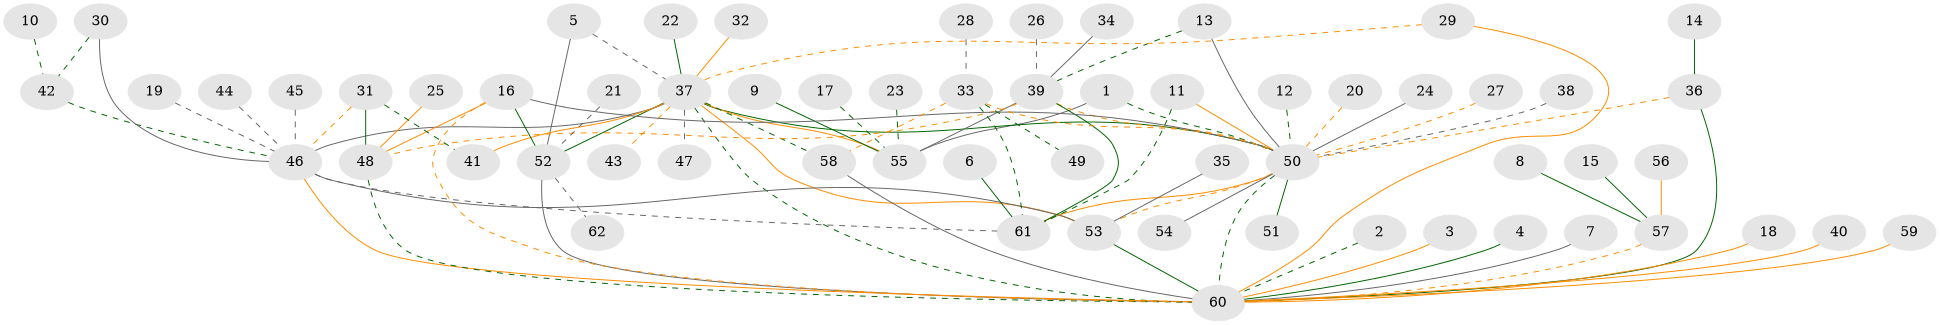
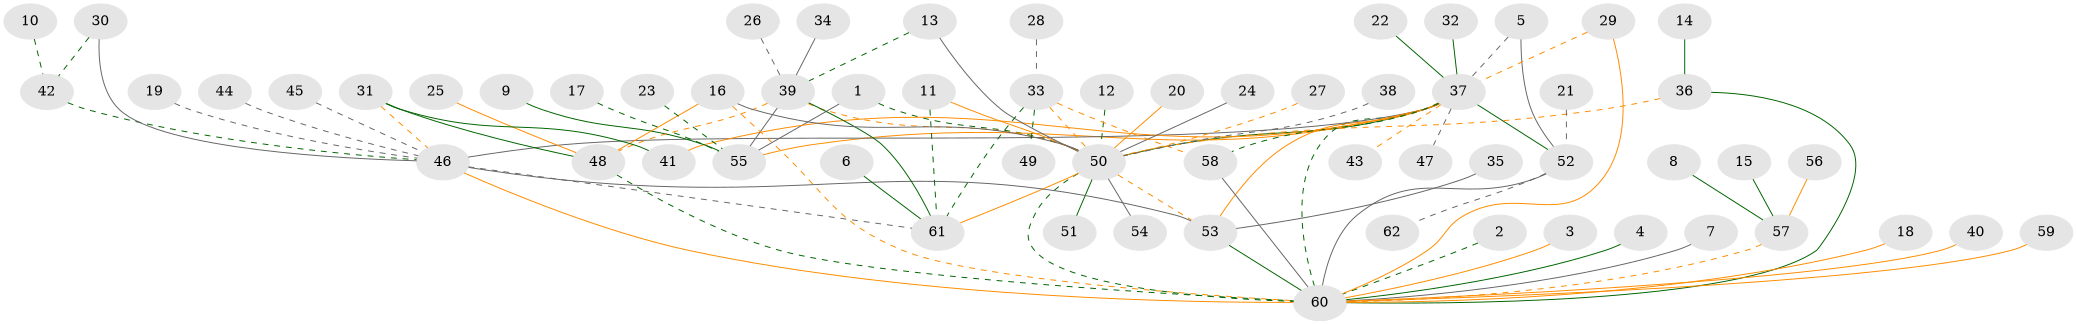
edge "32" -- "37": color darkorange -> darkgreen
edge "16" -- "52": removed
edge "20" -- "50": style dashed -> solid
edge "31" -- "41": style dashed -> solid
